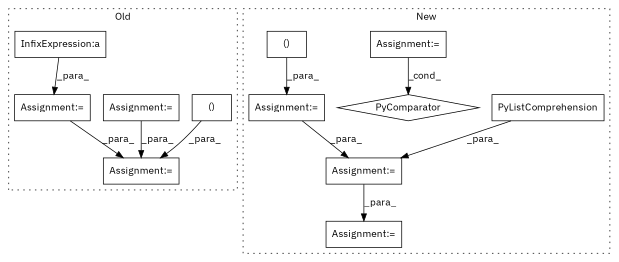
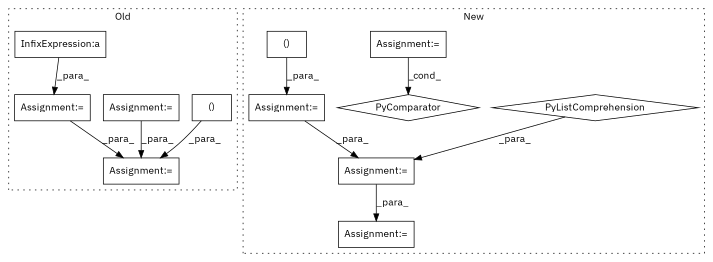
node "PyListComprehension": shape box -> diamond
